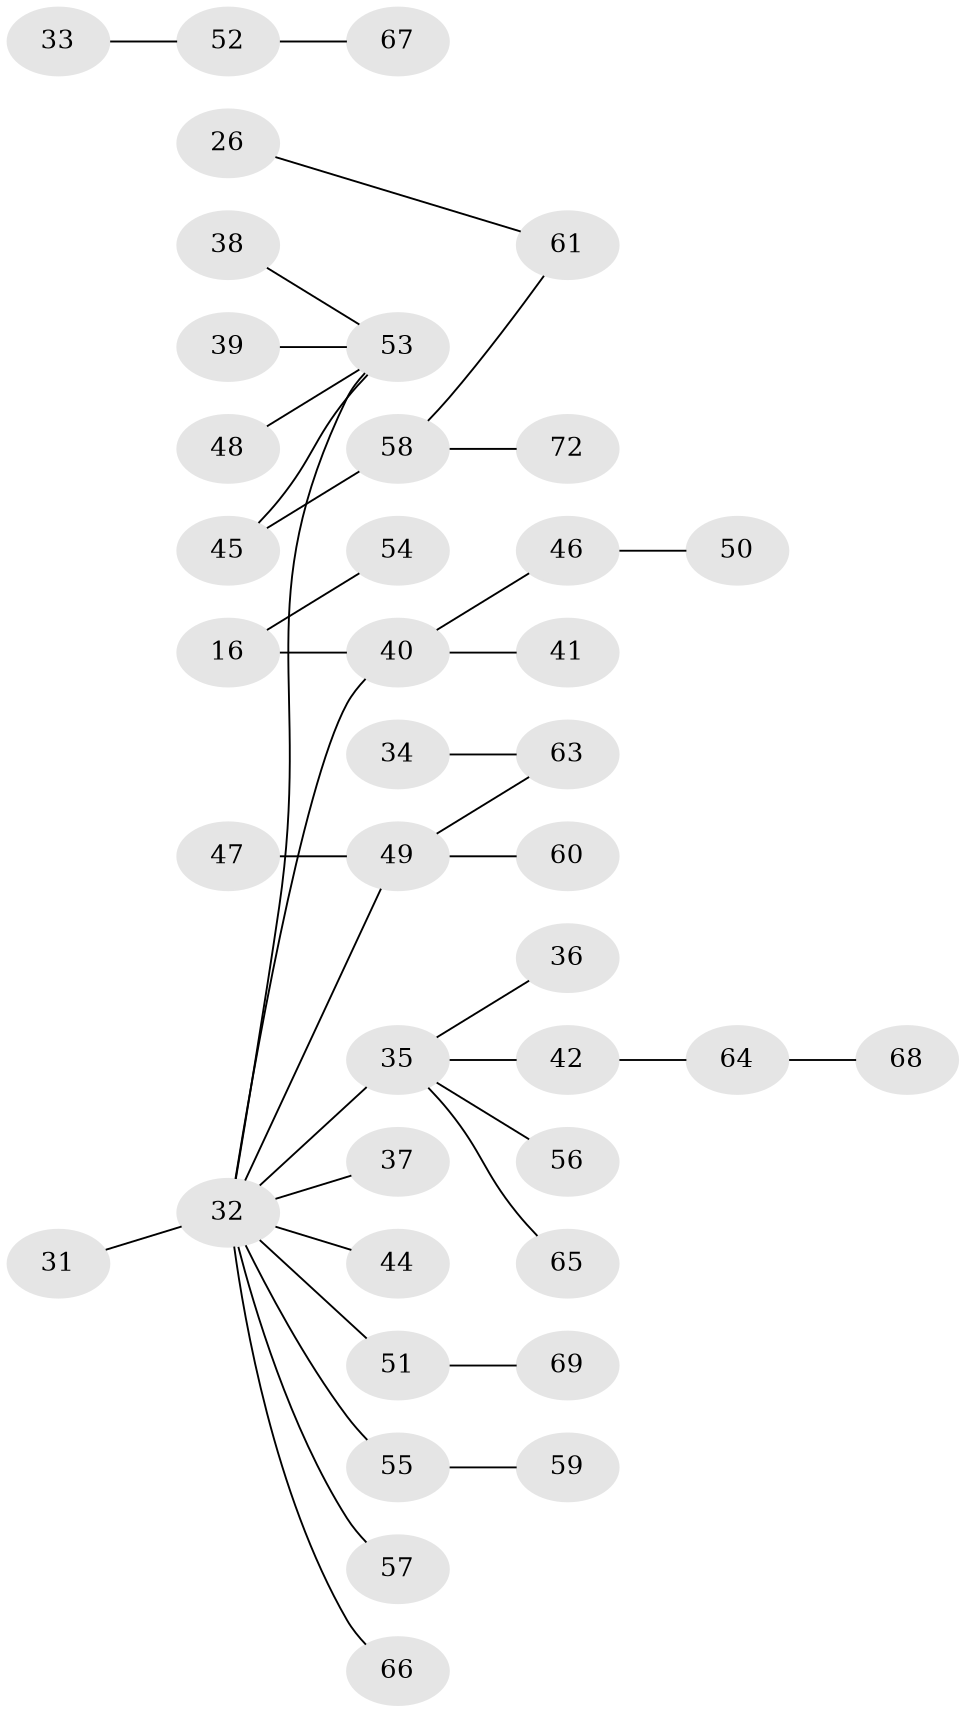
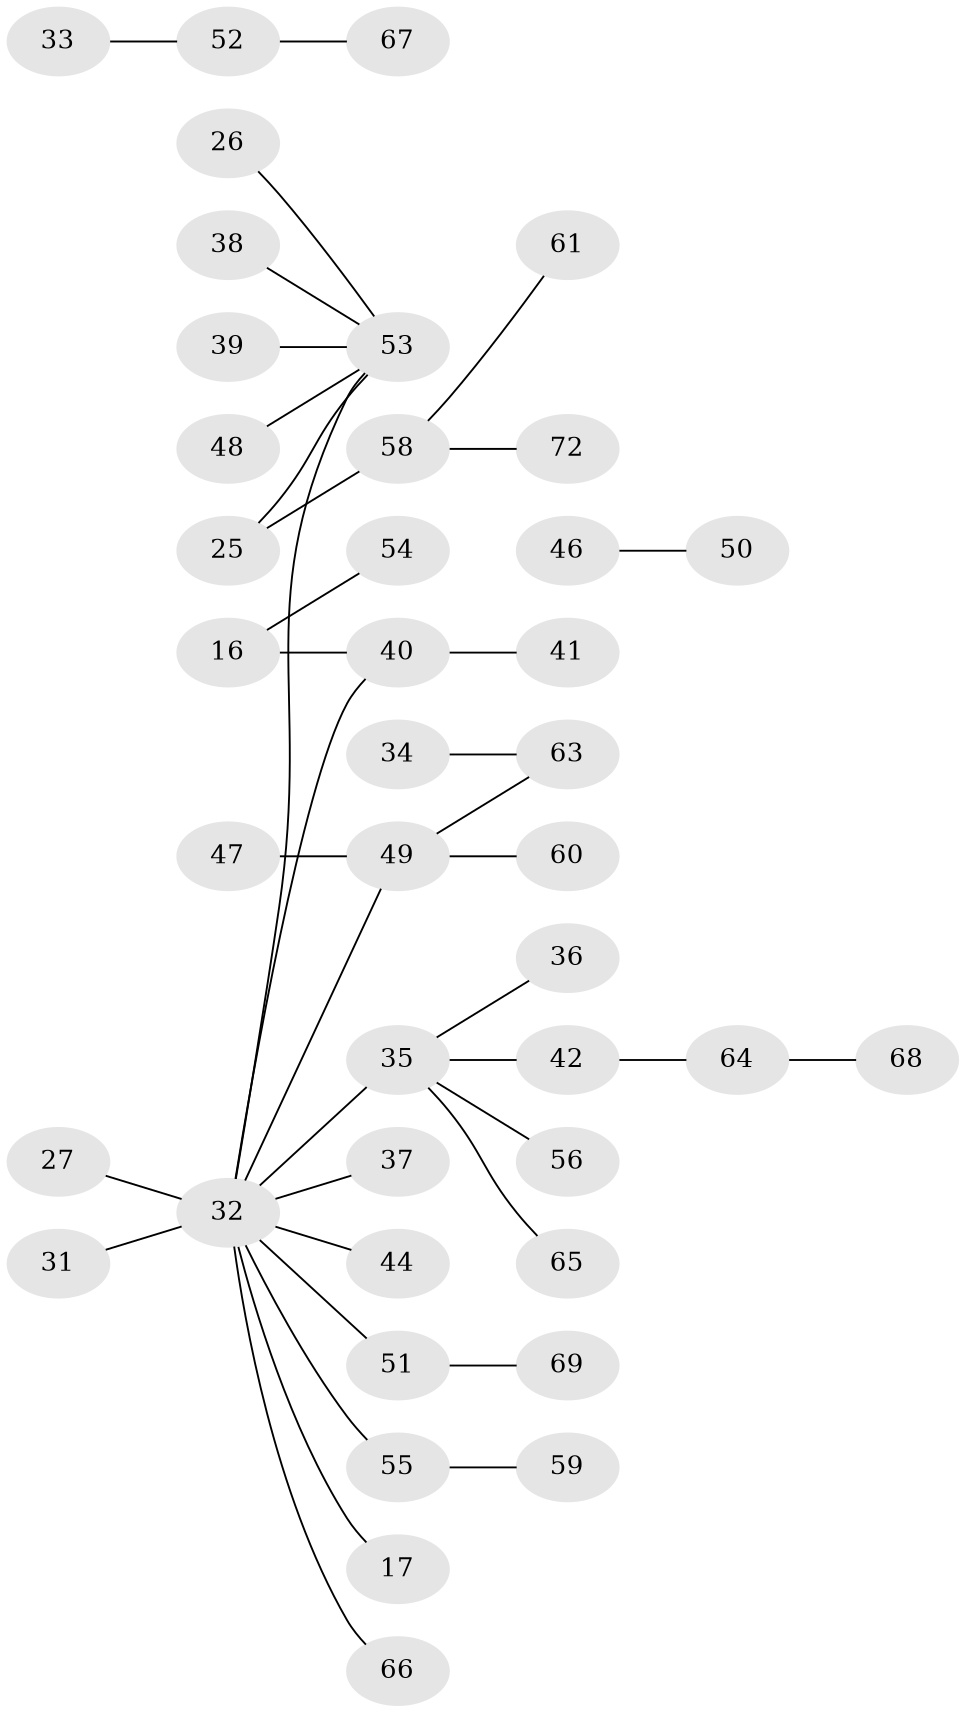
edge "26" -- "61": now "26" -- "53"
node "45": label "45" -> "25"
edge "46" -- "40": removed
node "27": added
node "57": label "57" -> "17"
